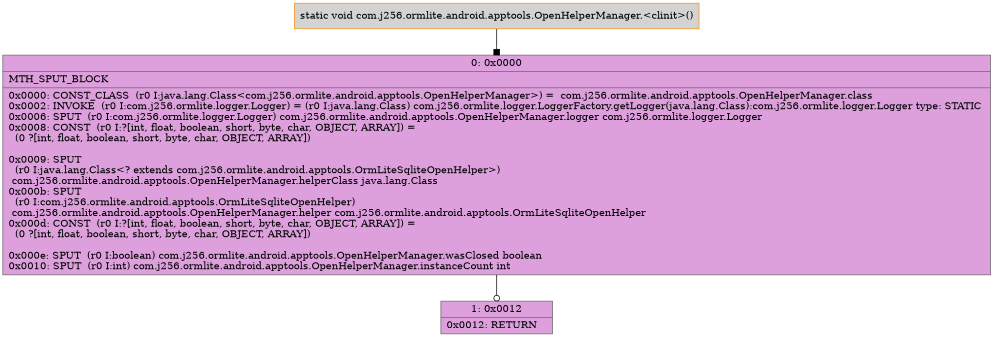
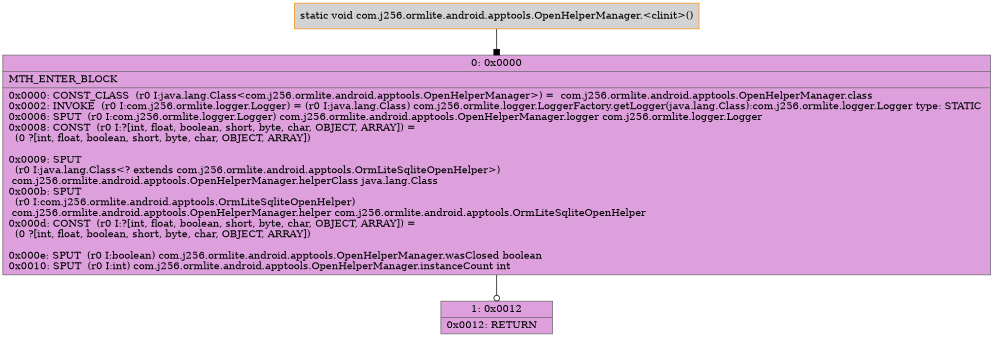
node "0: 0x0000": text "MTH_SPUT_BLOCK" -> "MTH_ENTER_BLOCK"
